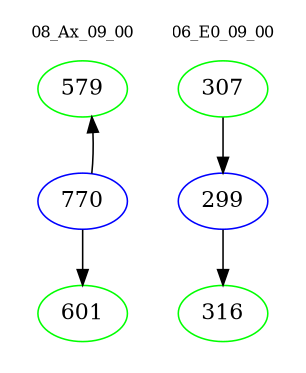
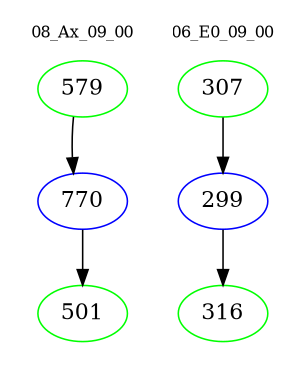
edge "770" -> "579": reversed
node "601": label "601" -> "501"
